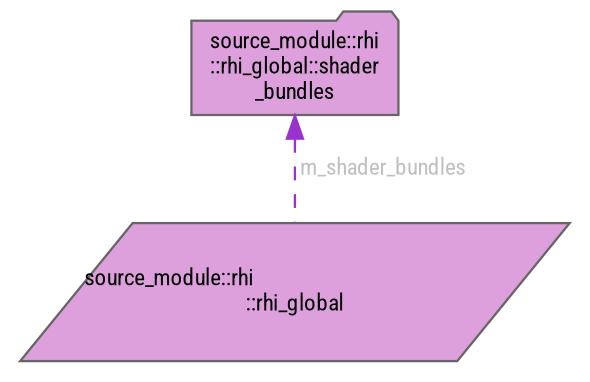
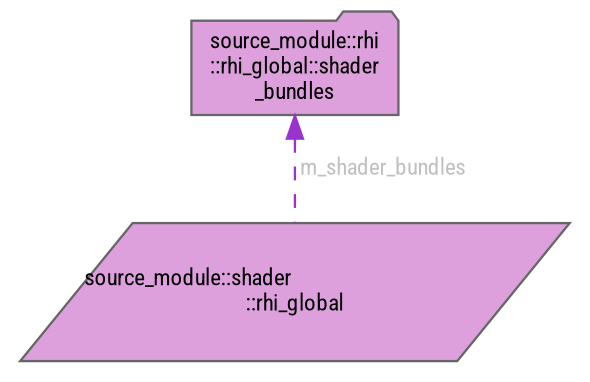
node "source_module::rhi ::rhi_global": label "source_module::rhi ::rhi_global" -> "source_module::shader ::rhi_global"
